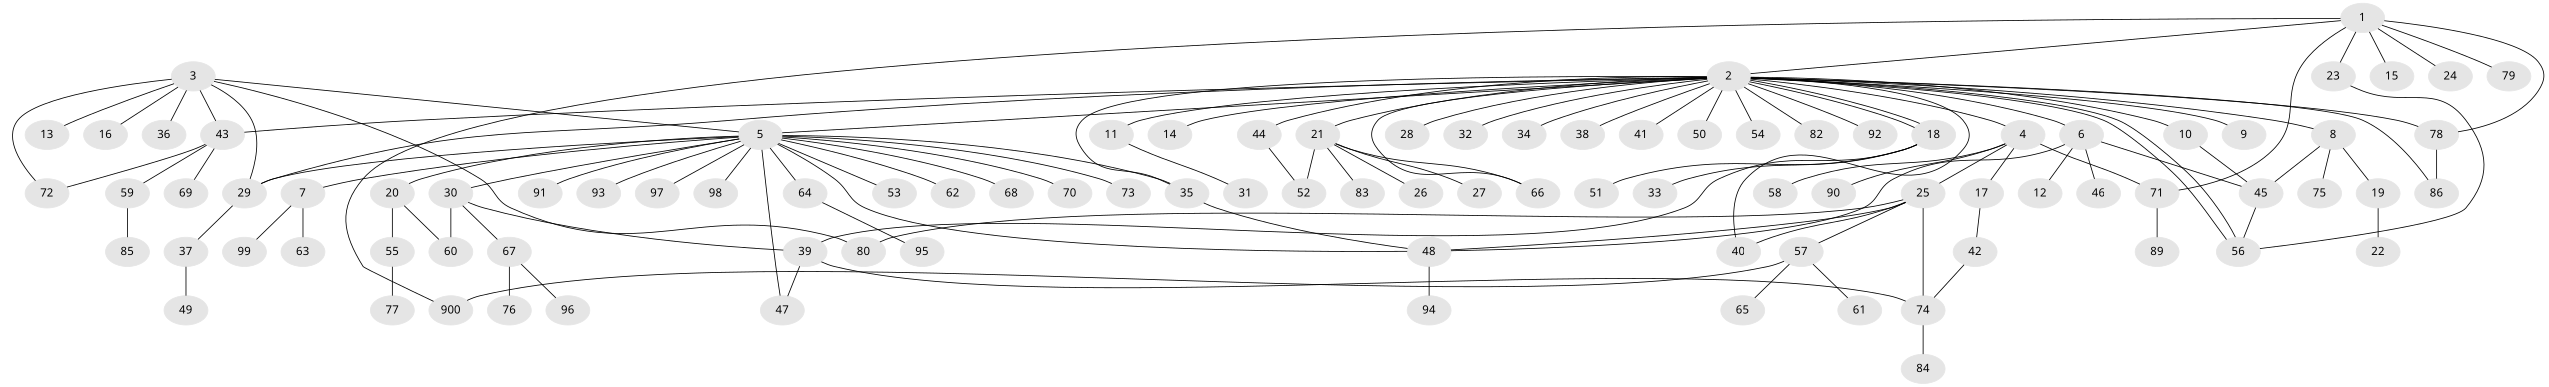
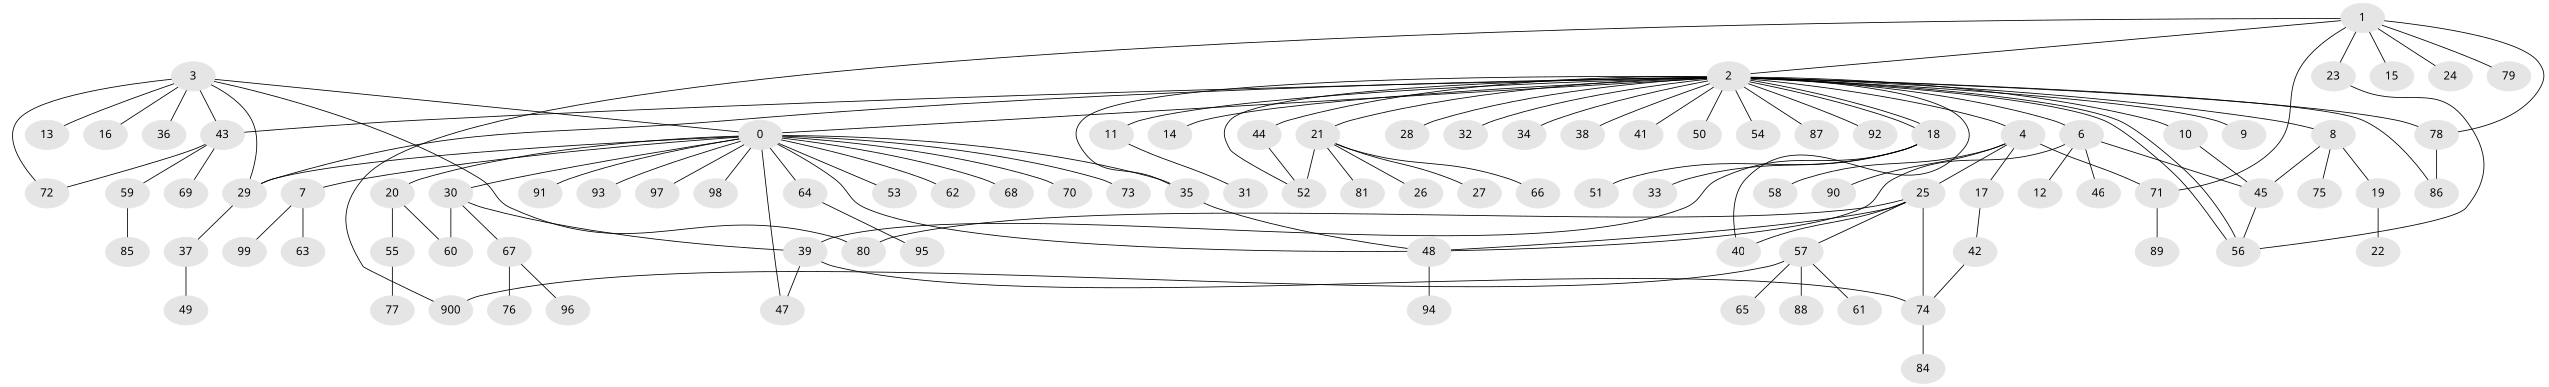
edge "2" -- "66": now "2" -- "52"
node "5": label "5" -> "0"
node "82": label "82" -> "87"
node "83": label "83" -> "81"
node "88": added
